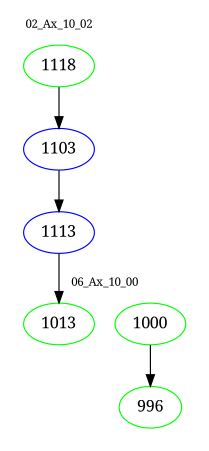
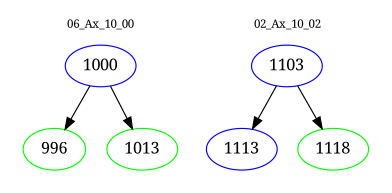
edge "1118" -> "1103": reversed
edge "1113" -> "1013": now "1000" -> "1013"
node "1000": color green -> blue
